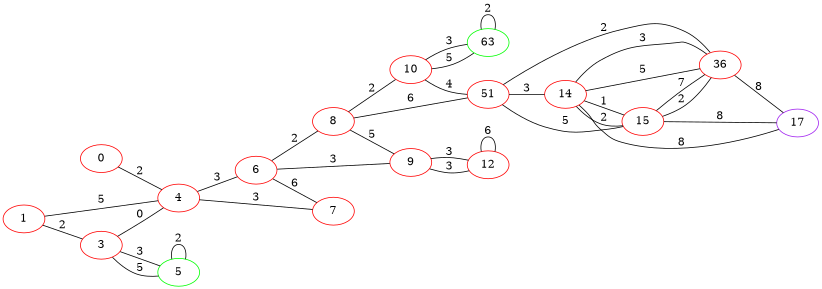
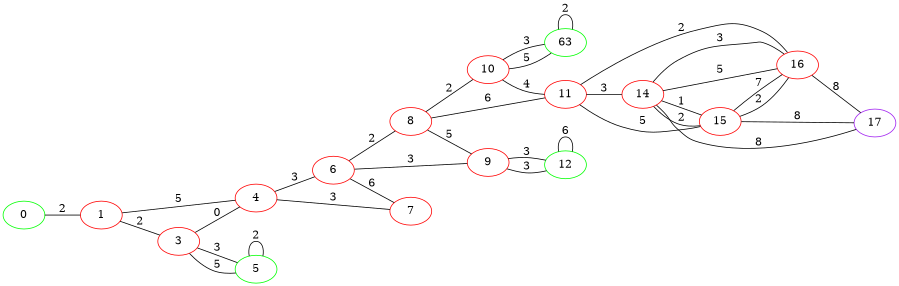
node "36": label "36" -> "16"
node "51": label "51" -> "11"
node "0": color red -> green
node "12": color red -> green
edge "0" -- "4": now "0" -- "1"
